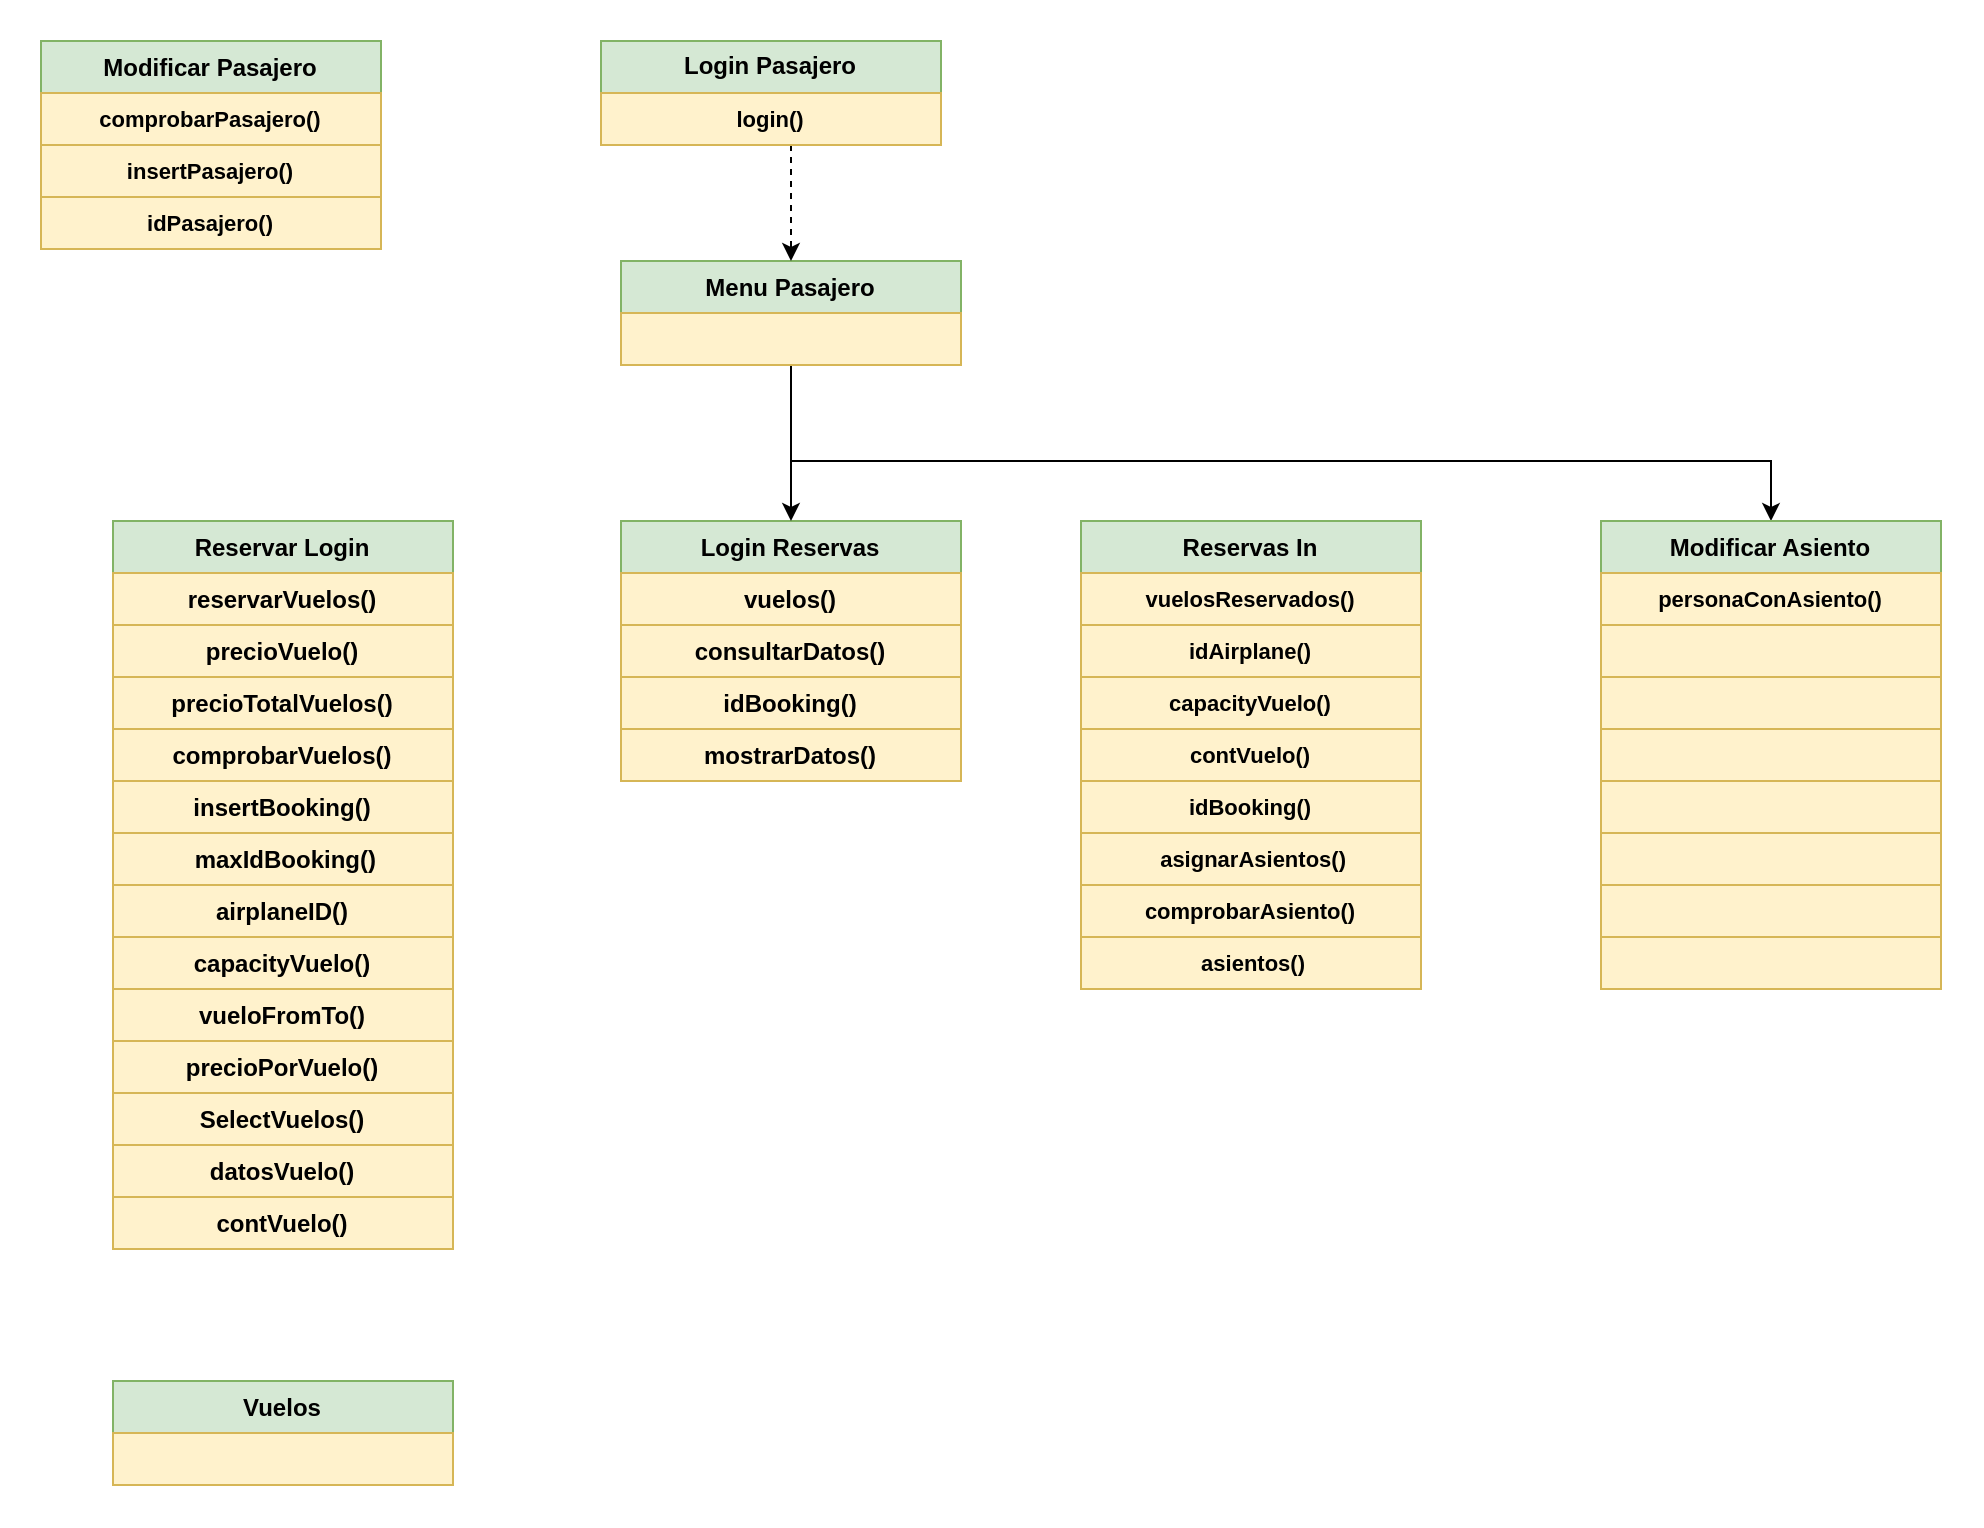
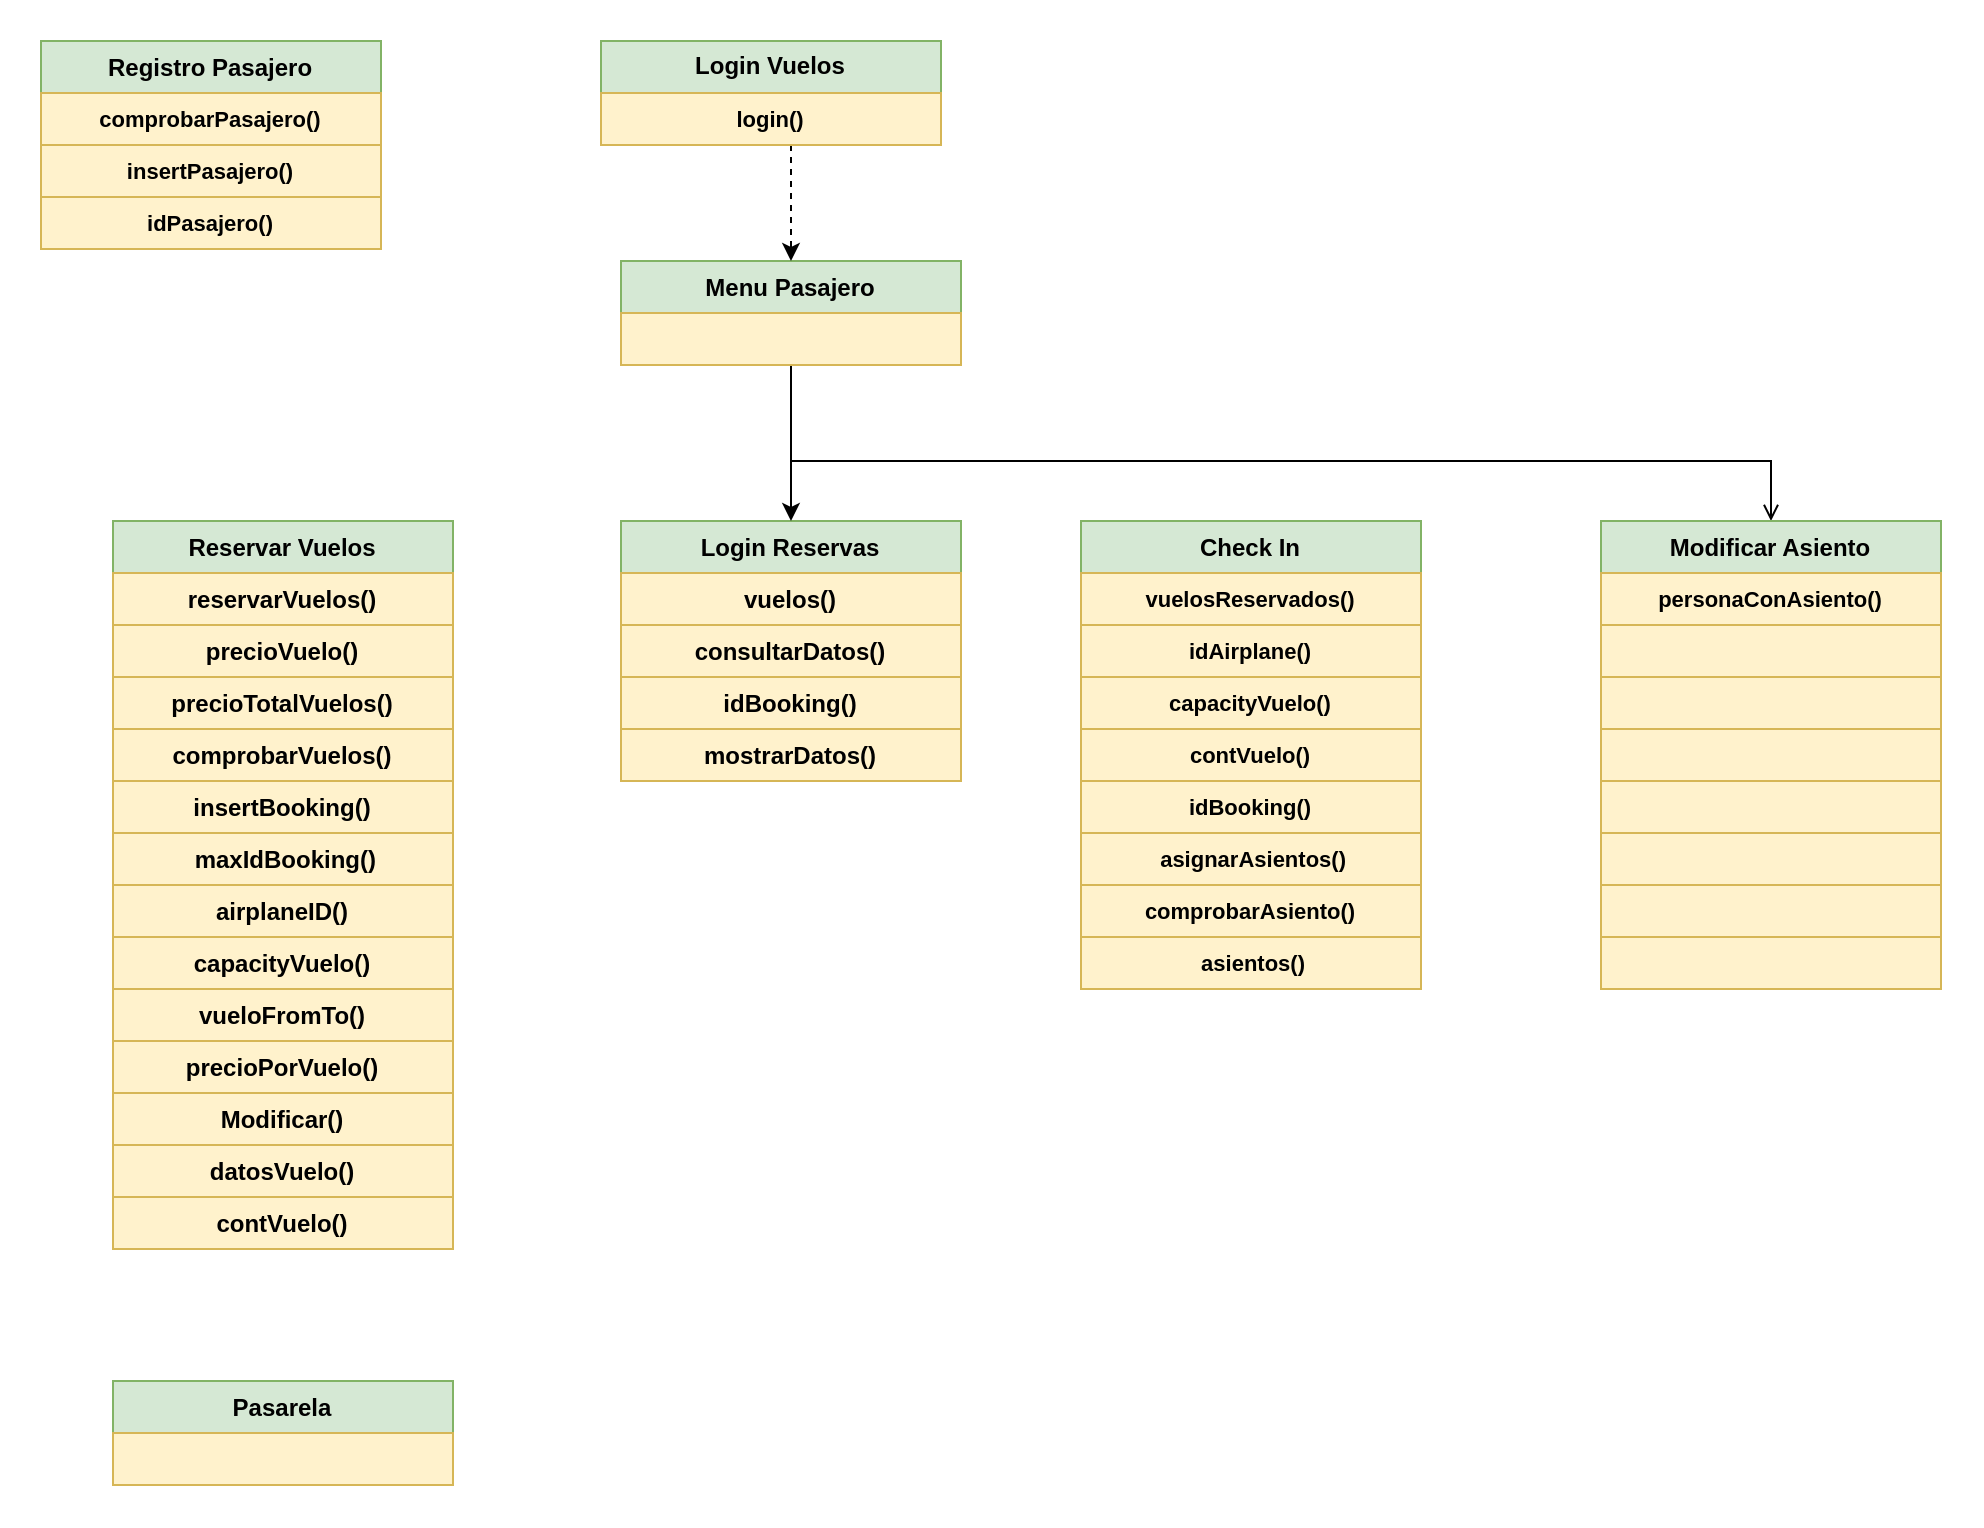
node "Login Pasajero": label "Login Pasajero" -> "Login Vuelos"
node "Modificar Pasajero": label "Modificar Pasajero" -> "Registro Pasajero"
edge "Menu Pasajero" -> "Modificar Asiento": arrowhead classic -> open
node "Reservar Login": label "Reservar Login" -> "Reservar Vuelos"
node "Reservas In": label "Reservas In" -> "Check In"
node "SelectVuelos()": label "SelectVuelos()" -> "Modificar()"
node "Vuelos": label "Vuelos" -> "Pasarela"
